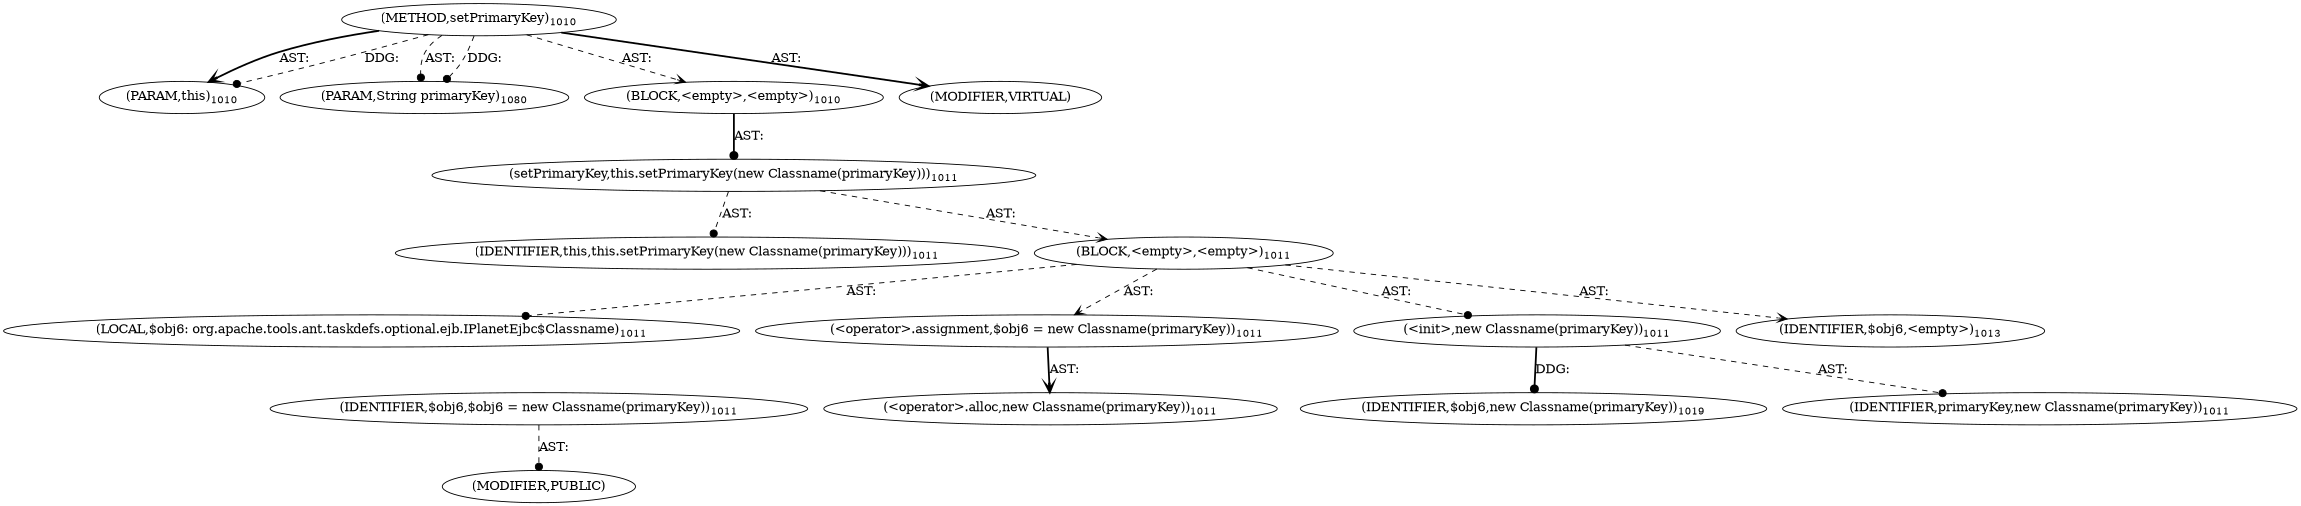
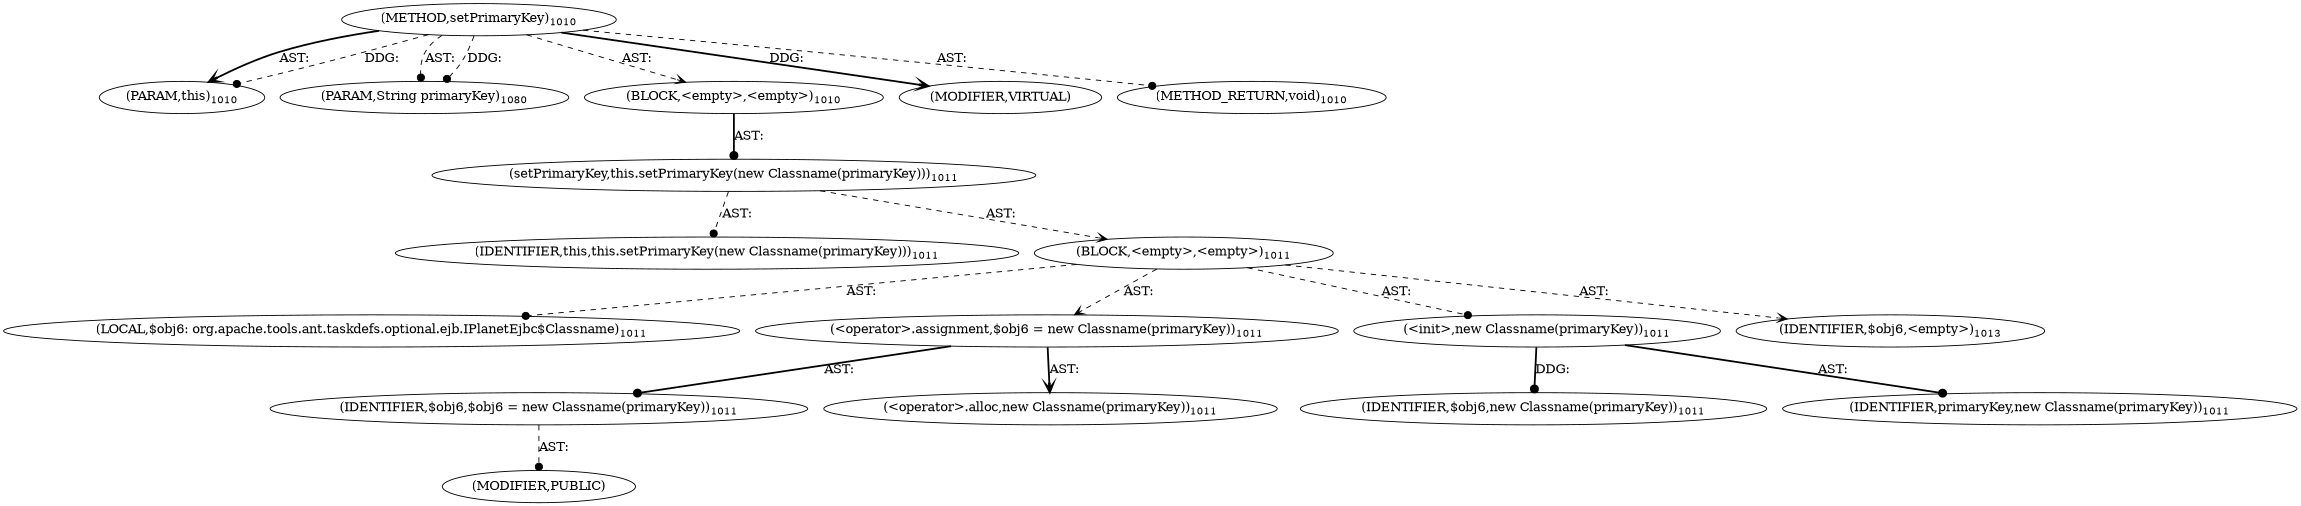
edge "(METHOD,setPrimaryKey)" -> "(MODIFIER,VIRTUAL)": label "AST: " -> "DDG: "
node "(METHOD_RETURN,void)": added
edge "(<operator>.assignment,$obj6 = new Classname(primaryKey))" -> "(IDENTIFIER,$obj6,$obj6 = new Classname(primaryKey))": added, label "AST:"
edge "(<init>,new Classname(primaryKey))" -> "(IDENTIFIER,primaryKey,new Classname(primaryKey))": style dashed -> bold
node "(IDENTIFIER,$obj6,new Classname(primaryKey))": text "1019" -> "1011"
